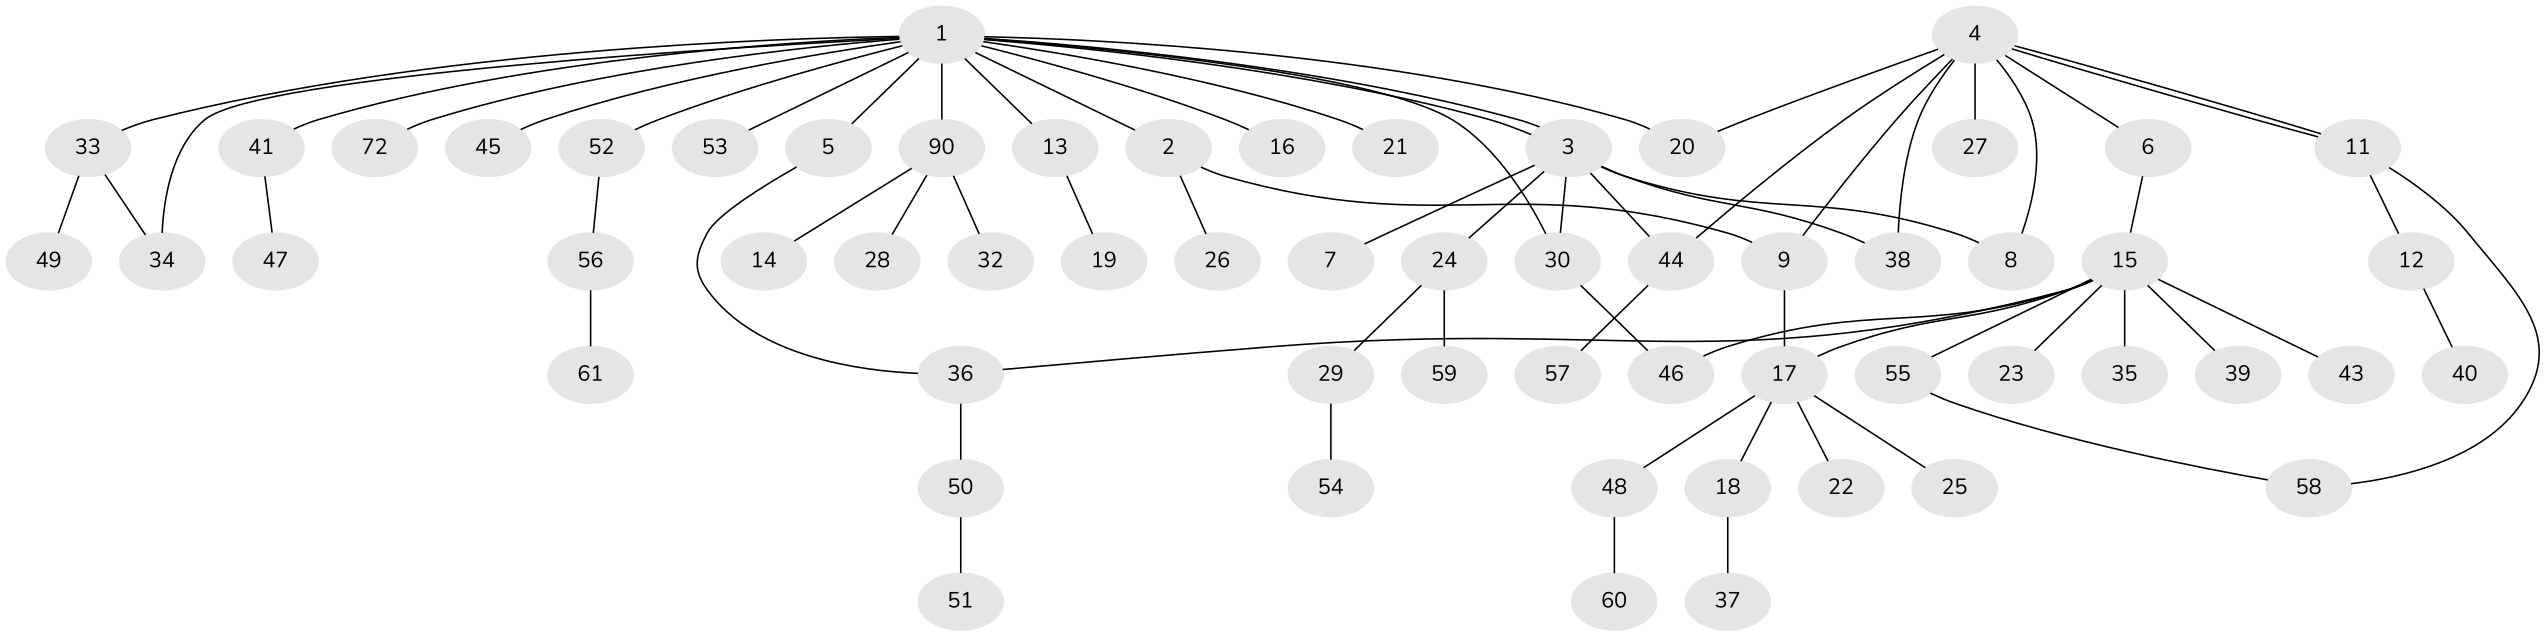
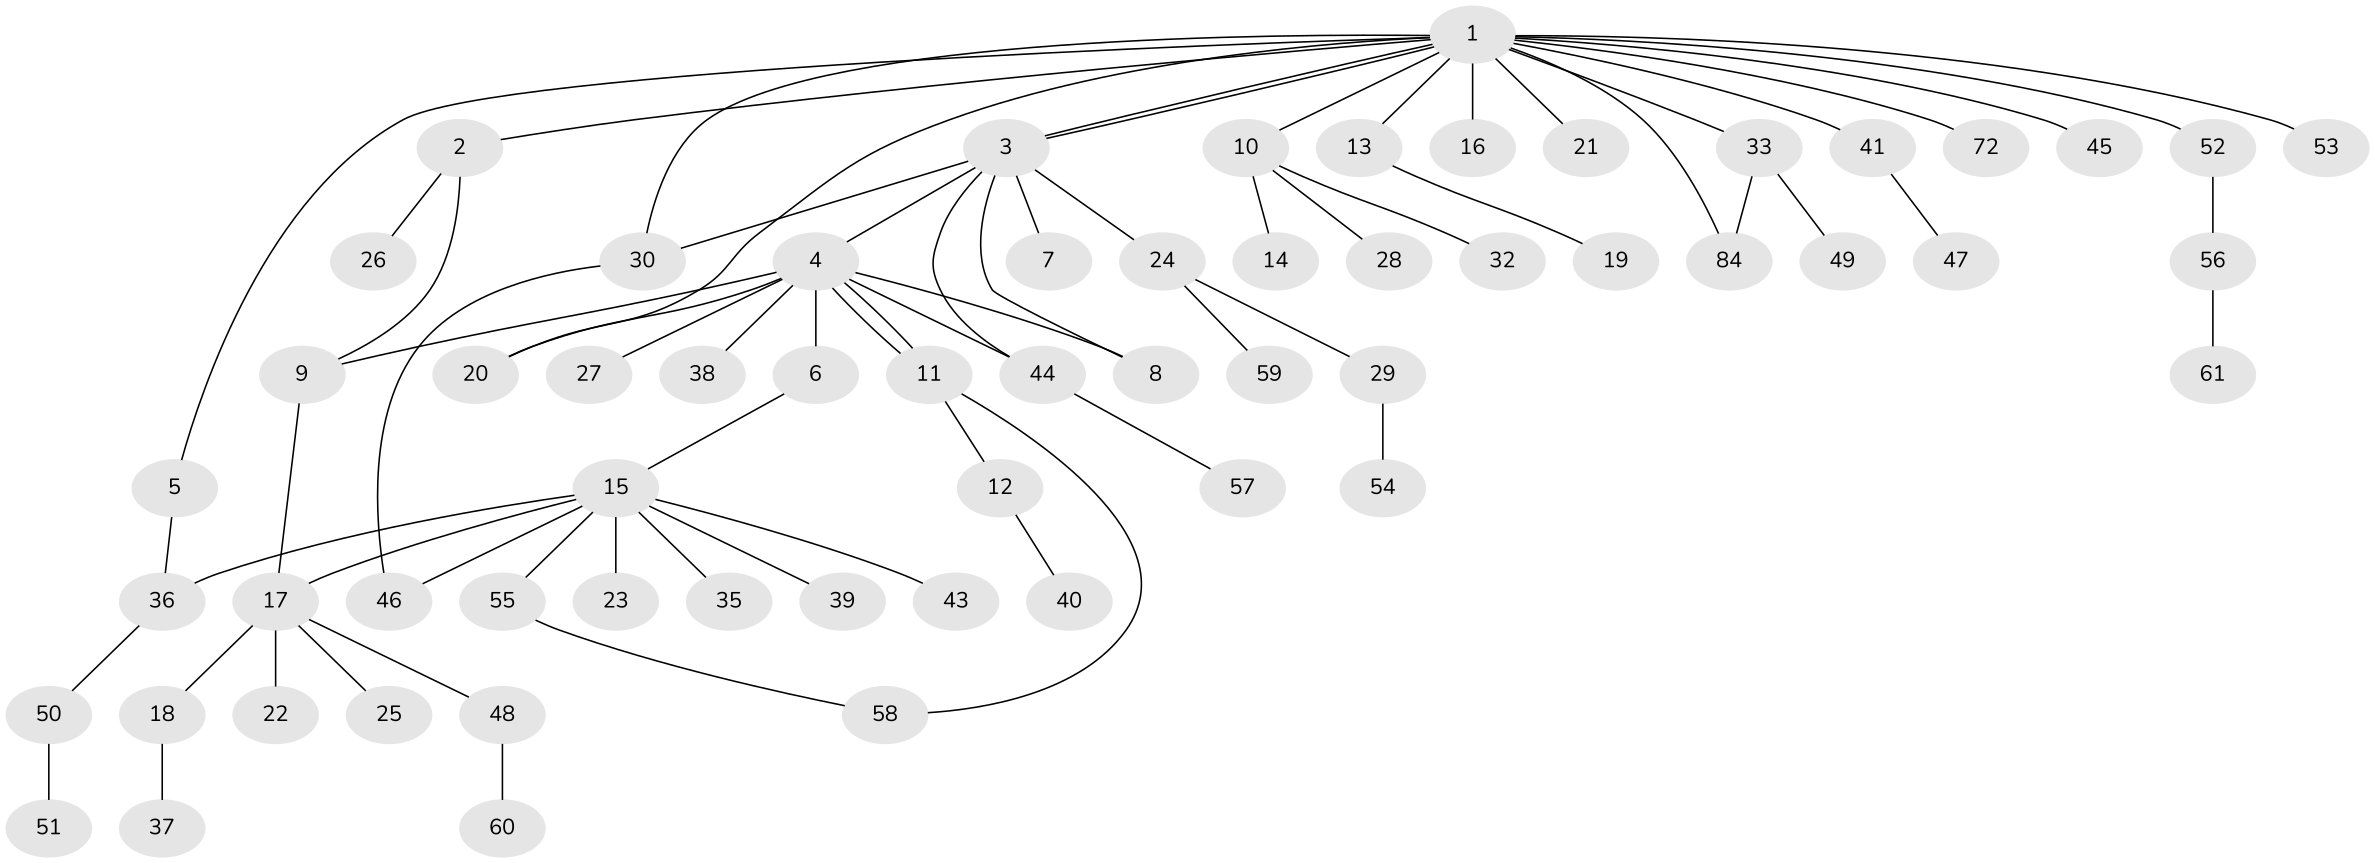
node "90": label "90" -> "10"
edge "3" -- "38": now "3" -- "4"
node "34": label "34" -> "84"
